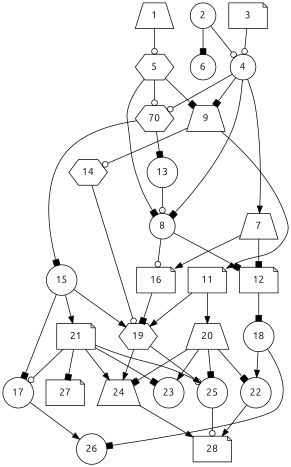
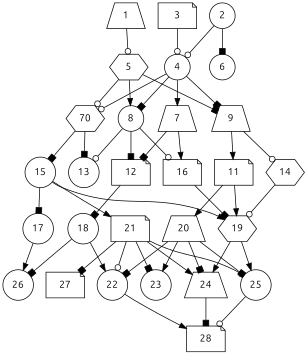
edge "5" -> "8": arrowhead box -> normal
edge "13" -> "8": reversed
edge "21" -> "17": now "21" -> "22"
edge "24" -> "28": arrowhead normal -> box
